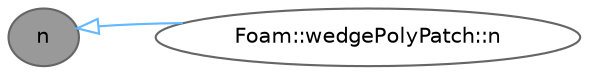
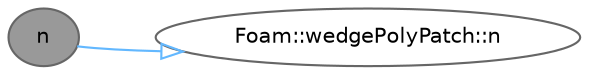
edge "Foam::wedgePolyPatch::n" -> "n": reversed
